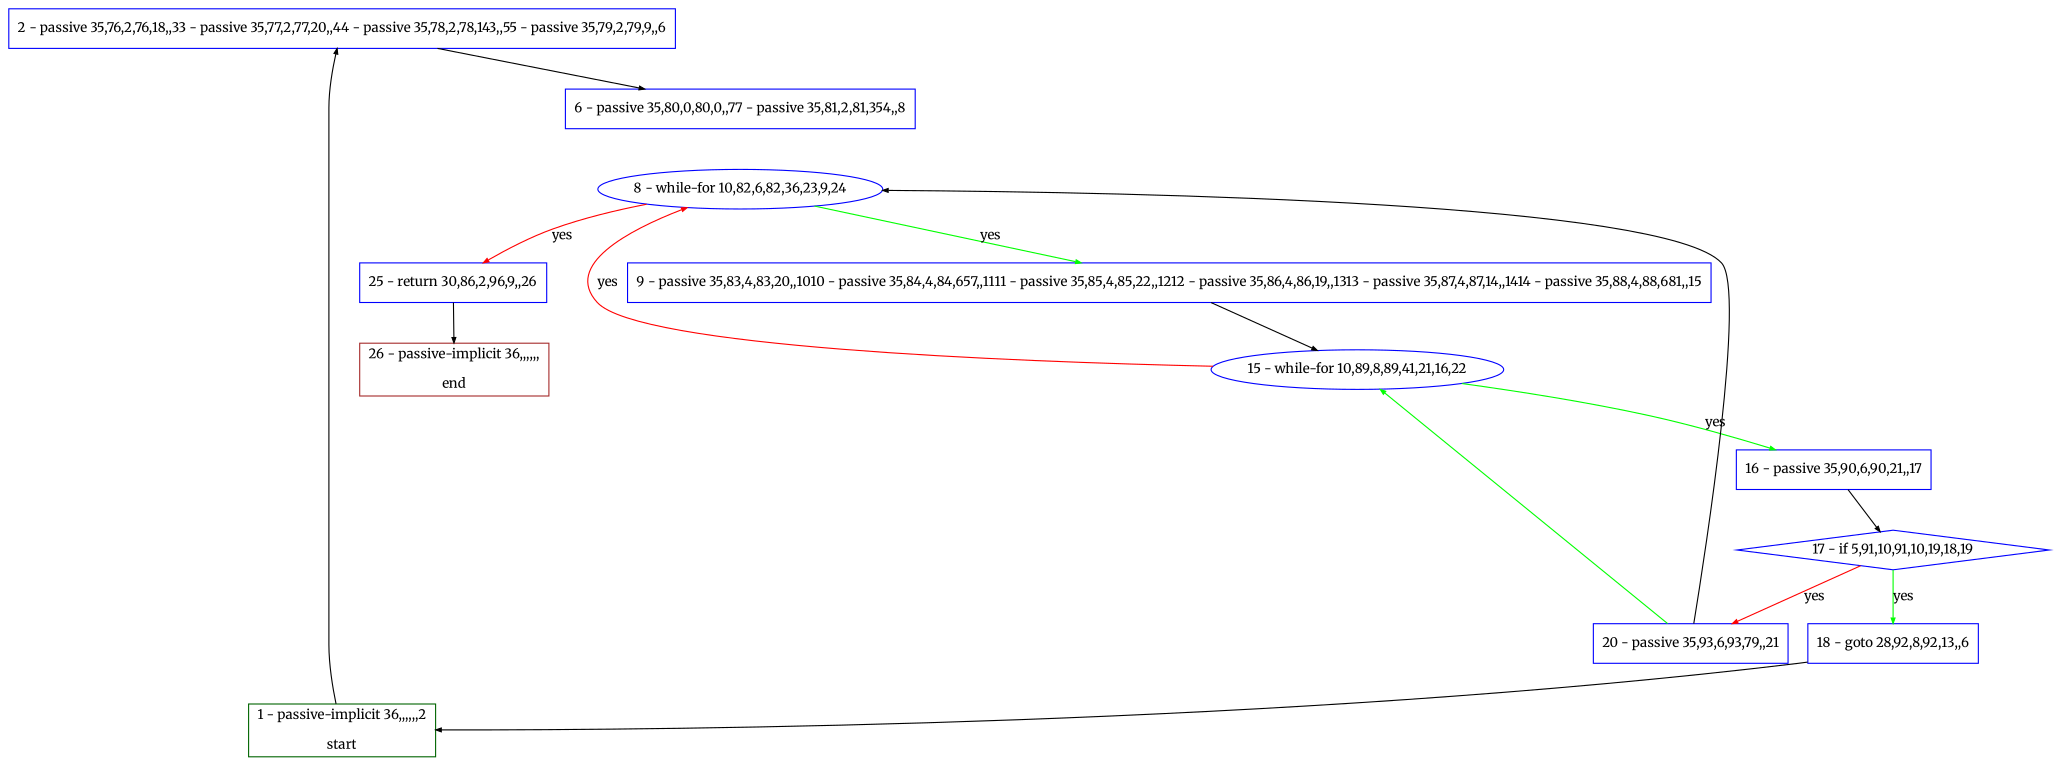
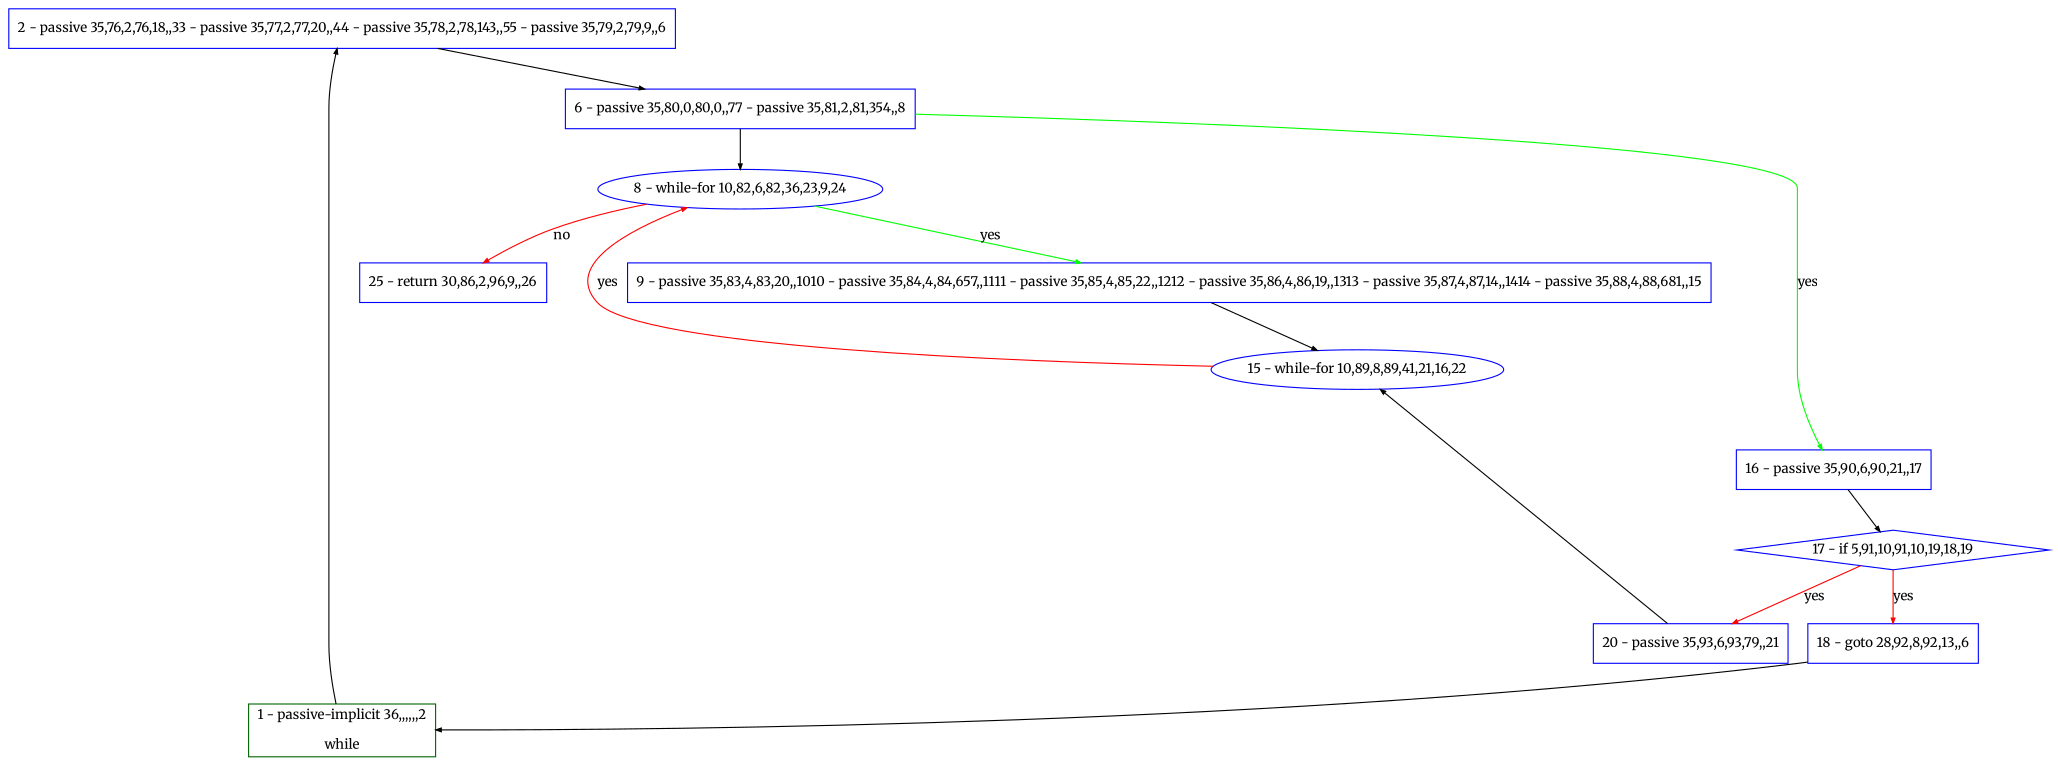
edge "20 - passive 35,93,6,93,79,,21" -> "8 - while-for 10,82,6,82,36,23,9,24": now "6 - passive 35,80,0,80,0,,77 - passive 35,81,2,81,354,,8" -> "8 - while-for 10,82,6,82,36,23,9,24"
edge "8 - while-for 10,82,6,82,36,23,9,24" -> "25 - return 30,86,2,96,9,,26": label "yes" -> "no"
node "26 - passive-implicit 36,,,,,, end": removed
edge "15 - while-for 10,89,8,89,41,21,16,22" -> "16 - passive 35,90,6,90,21,,17": now "6 - passive 35,80,0,80,0,,77 - passive 35,81,2,81,354,,8" -> "16 - passive 35,90,6,90,21,,17"
edge "20 - passive 35,93,6,93,79,,21" -> "15 - while-for 10,89,8,89,41,21,16,22": color #00ff00 -> #000000
edge "17 - if 5,91,10,91,10,19,18,19" -> "18 - goto 28,92,8,92,13,,6": color #00ff00 -> #ff0000
node "1 - passive-implicit 36,,,,,,2 start": label "1 - passive-implicit 36,,,,,,2 start" -> "1 - passive-implicit 36,,,,,,2 while"
